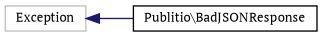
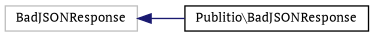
node "Exception": label "Exception" -> "BadJSONResponse"
